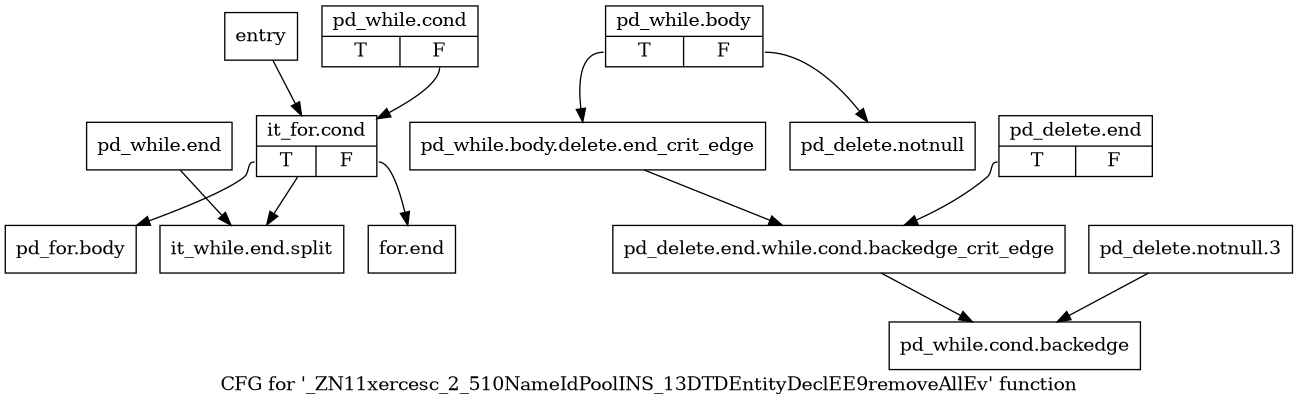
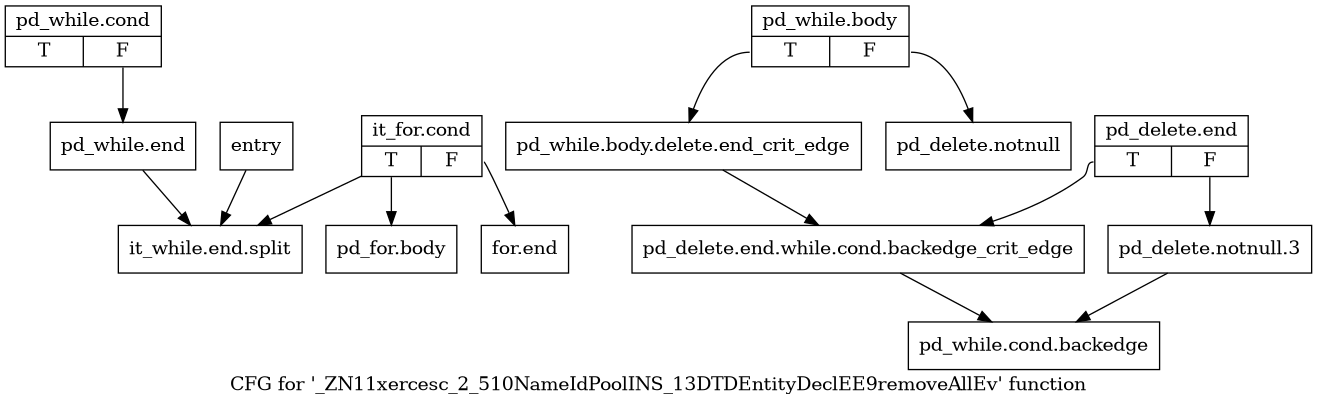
edge "entry" -> "it_for.cond": now "entry" -> "it_while.end.split"
edge "pd_while.cond" -> "it_for.cond": now "pd_while.cond" -> "pd_while.end"
edge "pd_delete.end" -> "pd_delete.notnull.3": added
